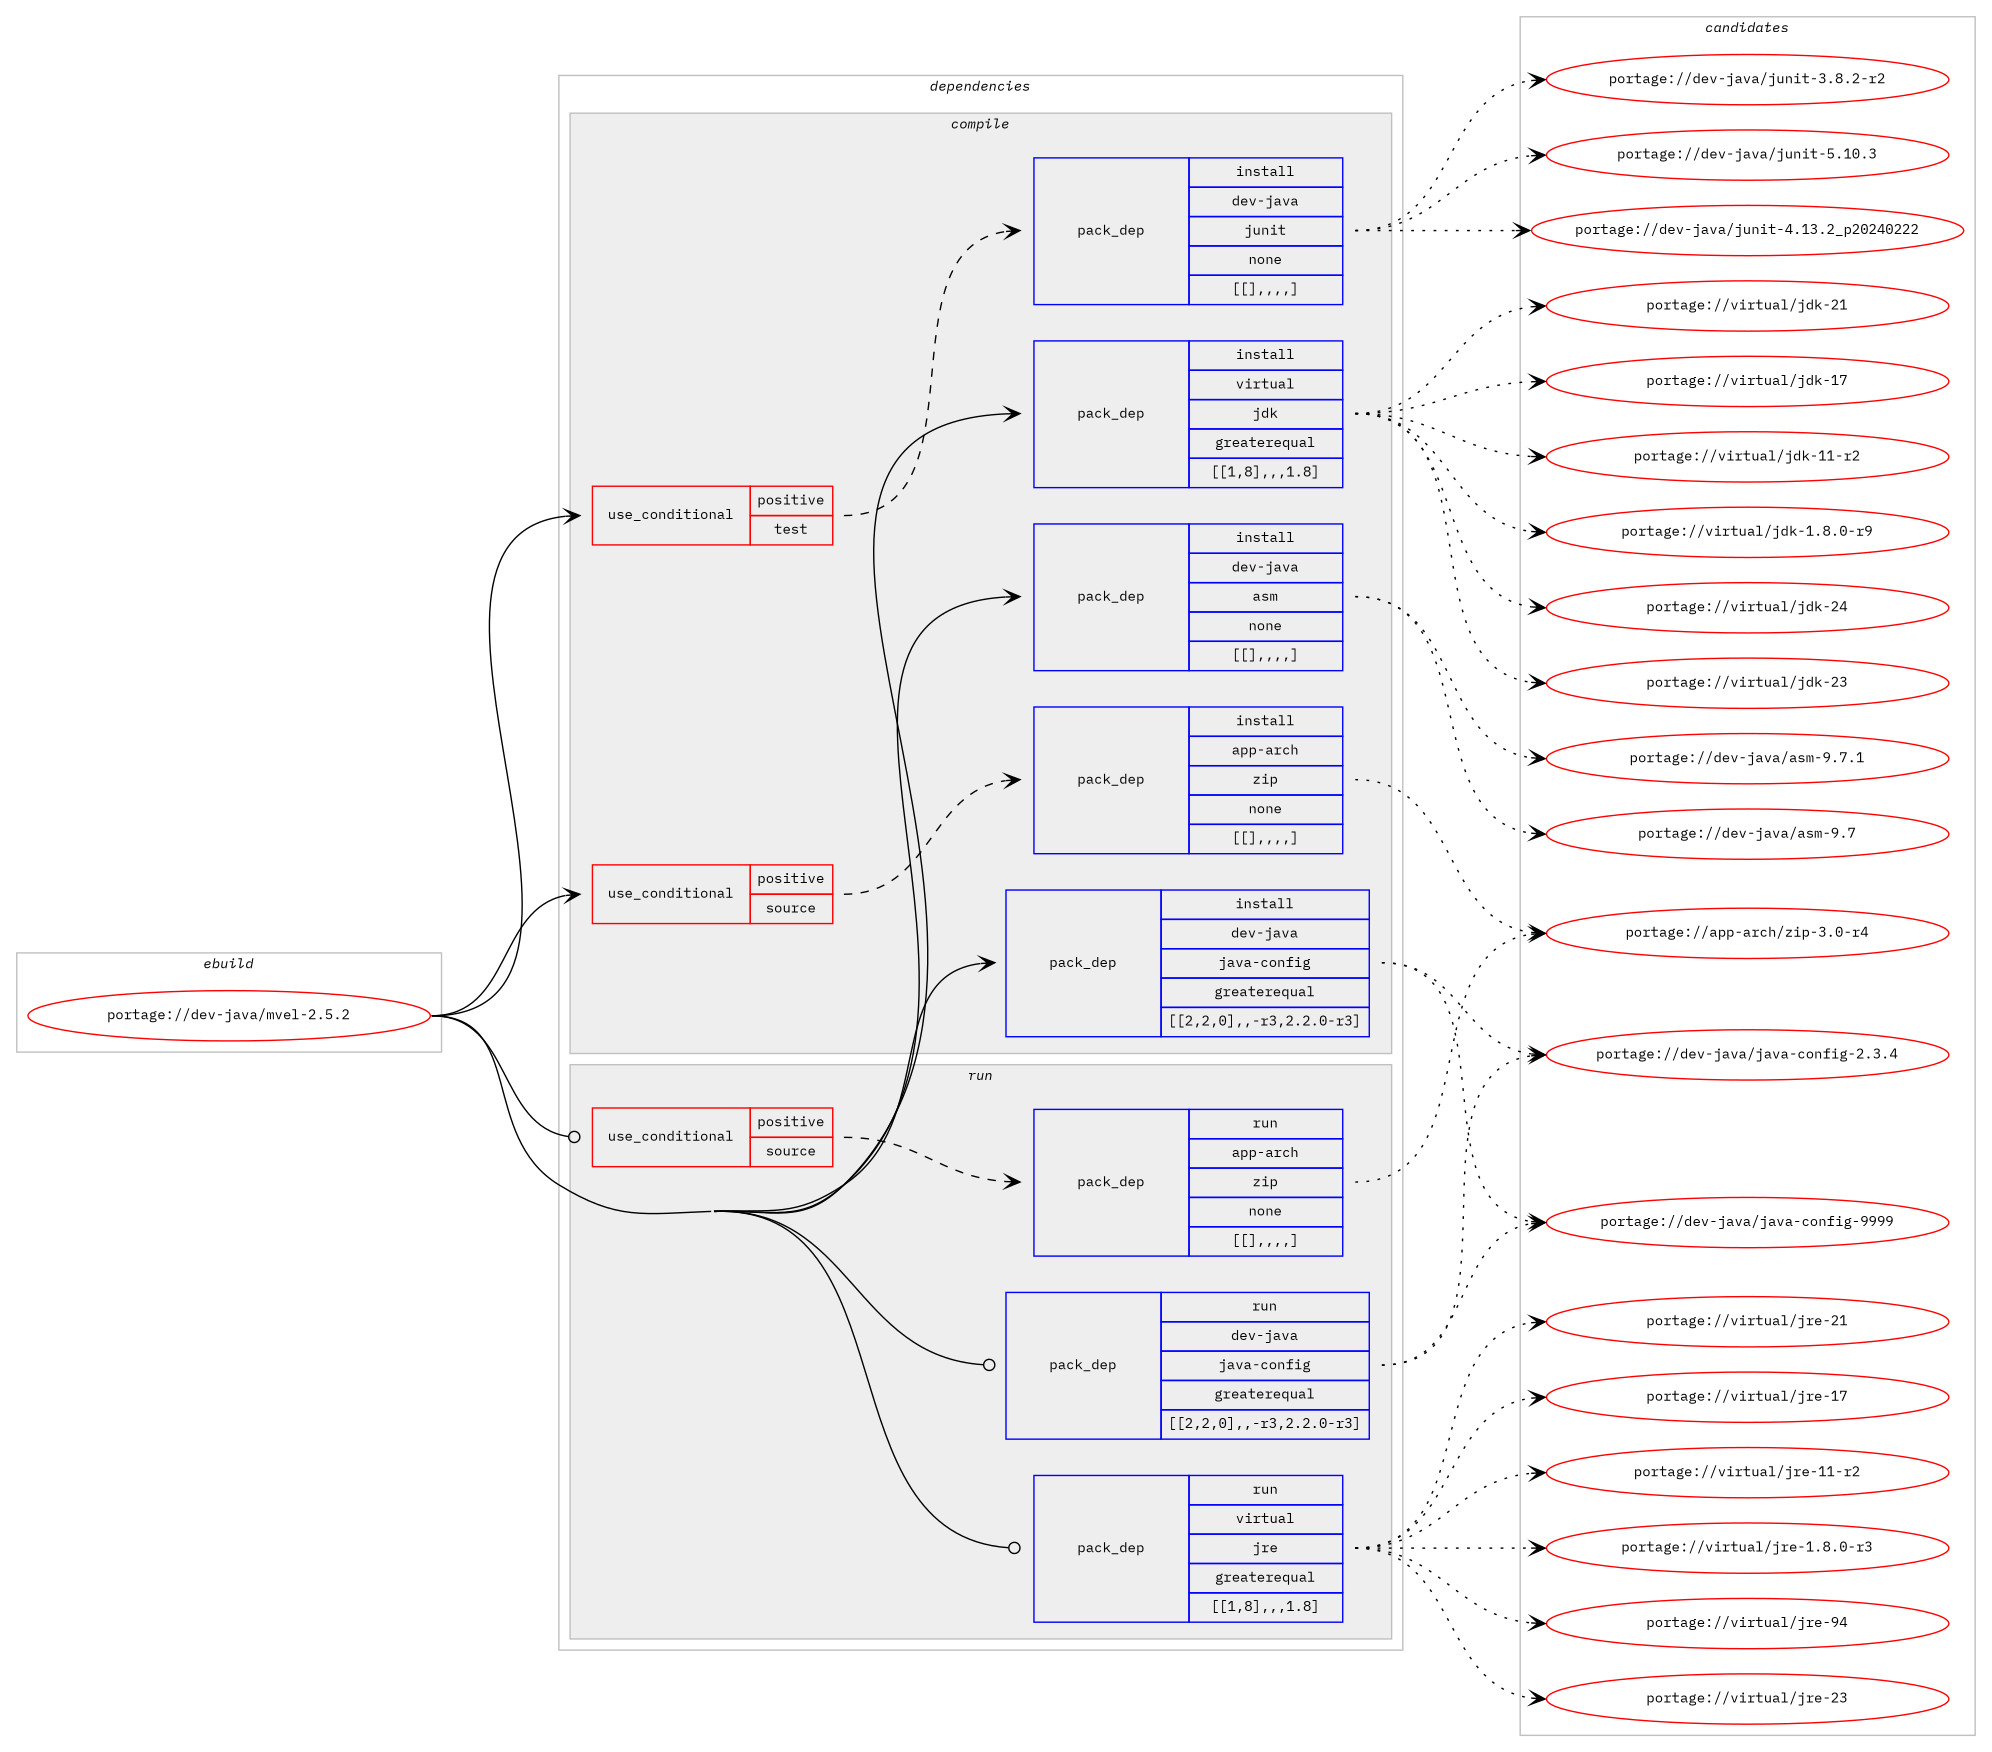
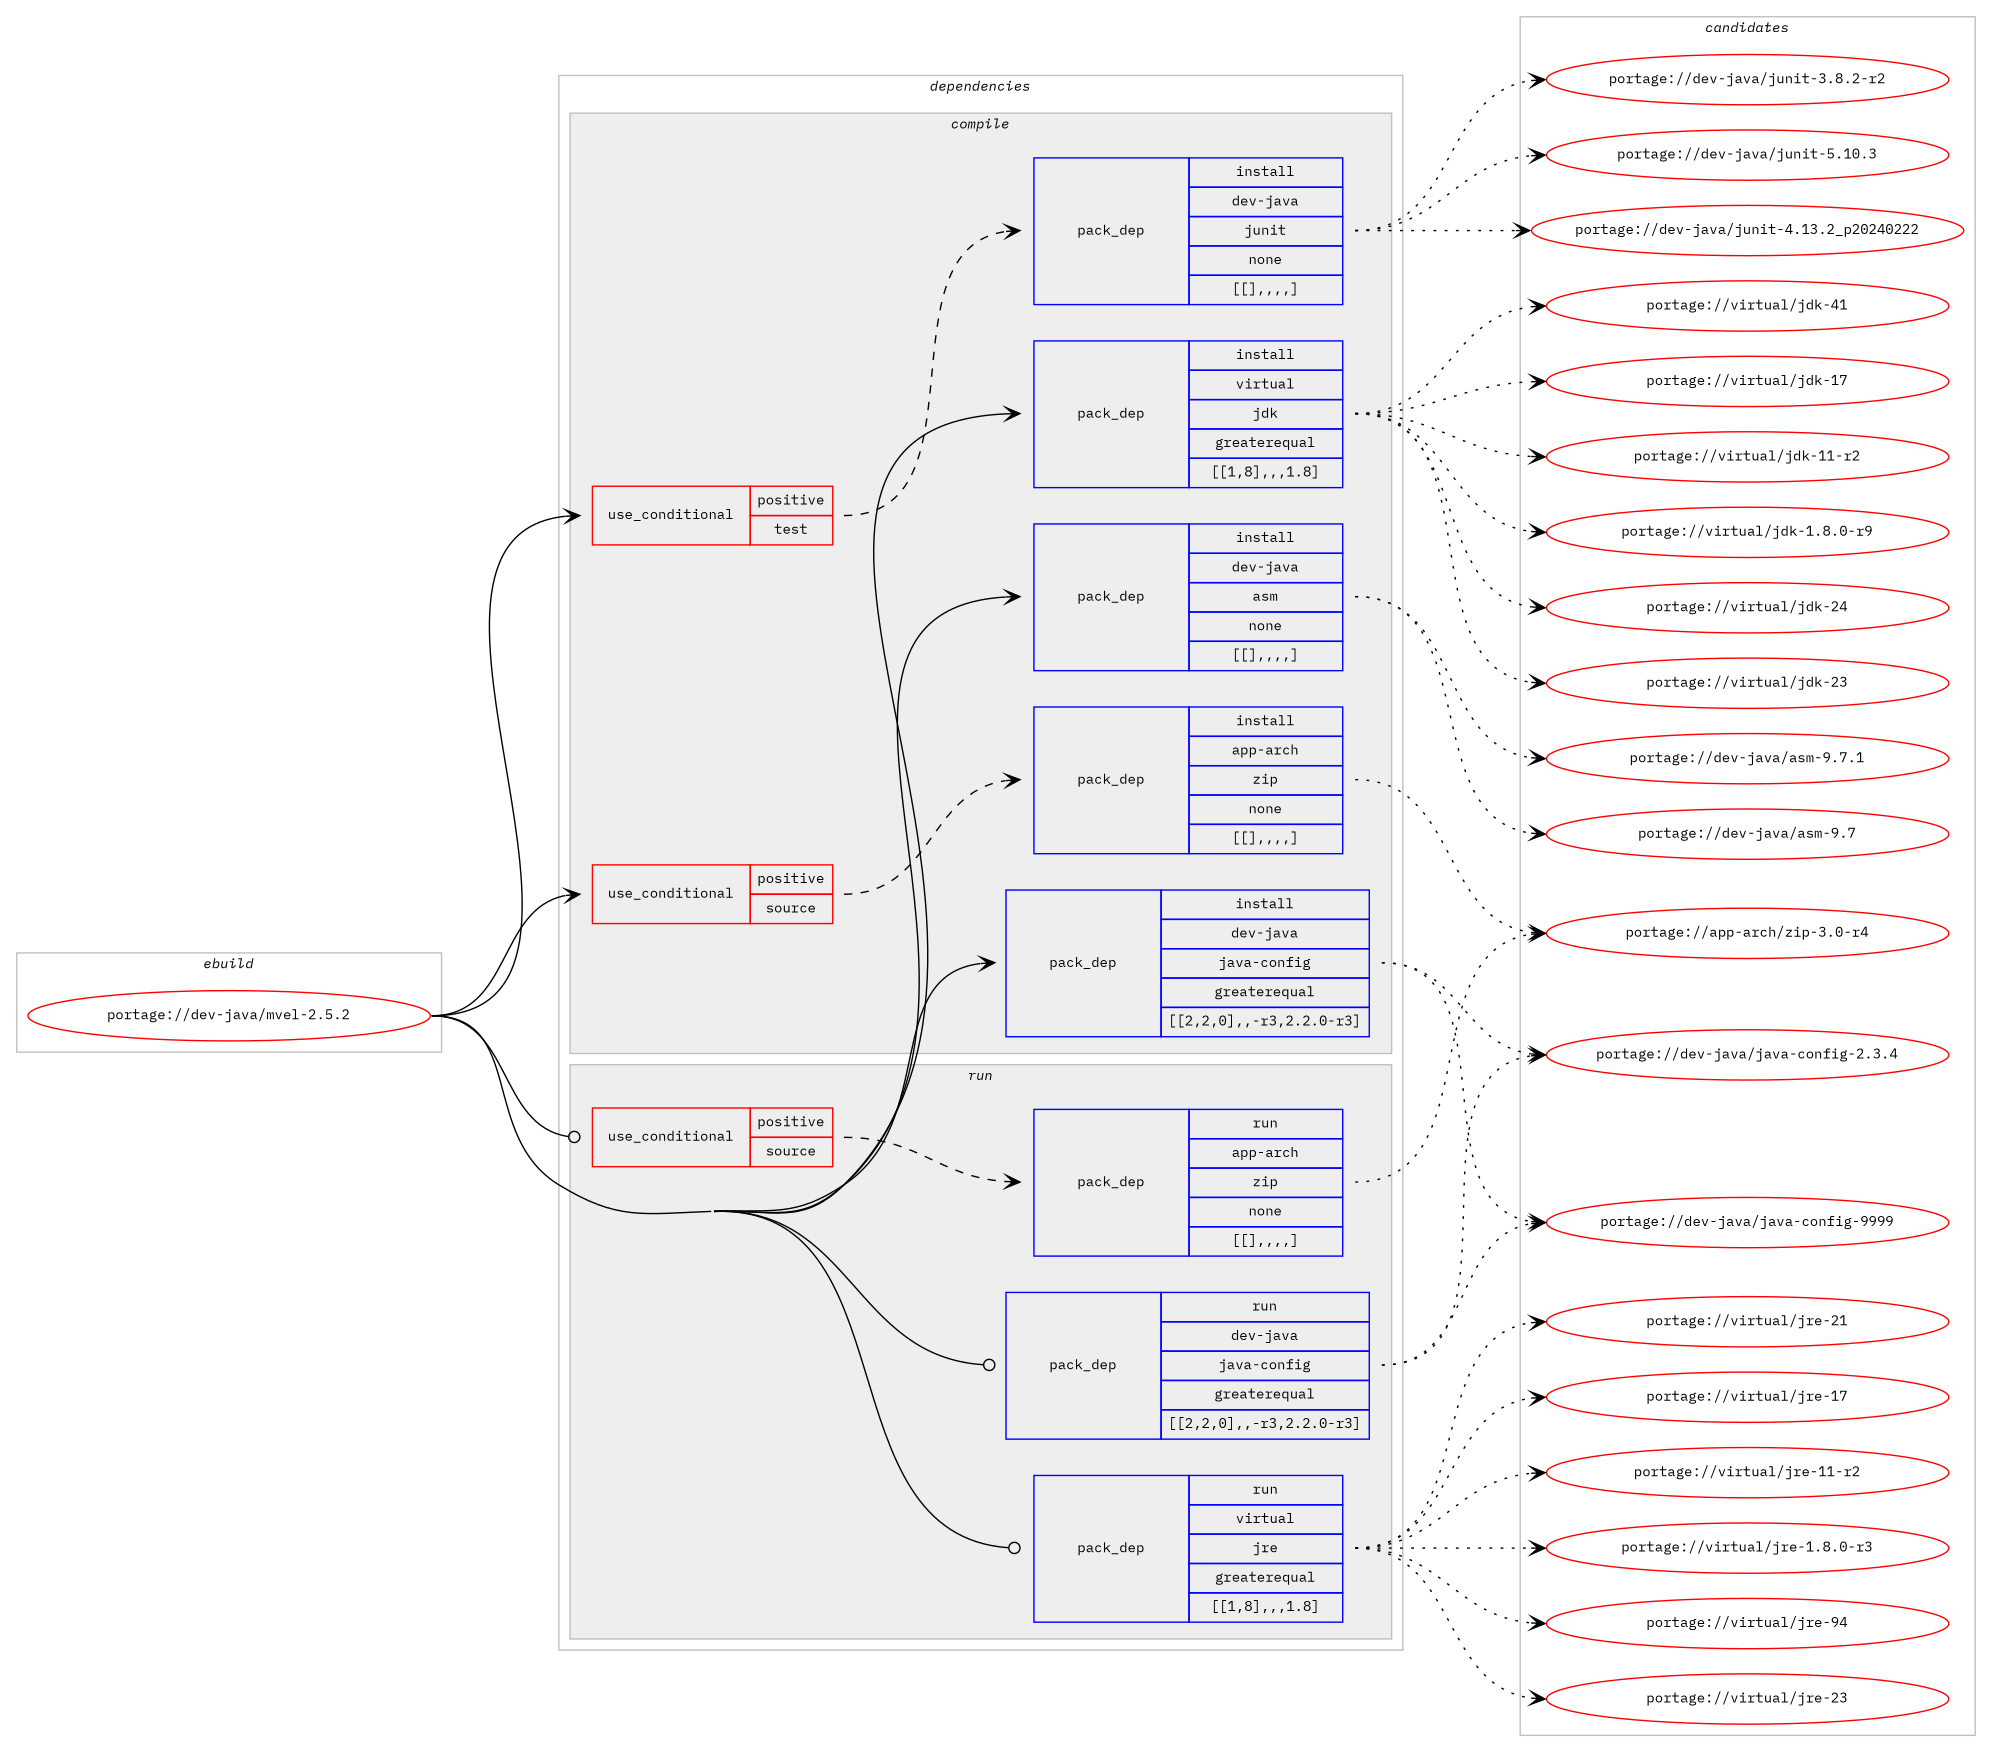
node "portage://virtual/jdk-21": label "portage://virtual/jdk-21" -> "portage://virtual/jdk-41"
